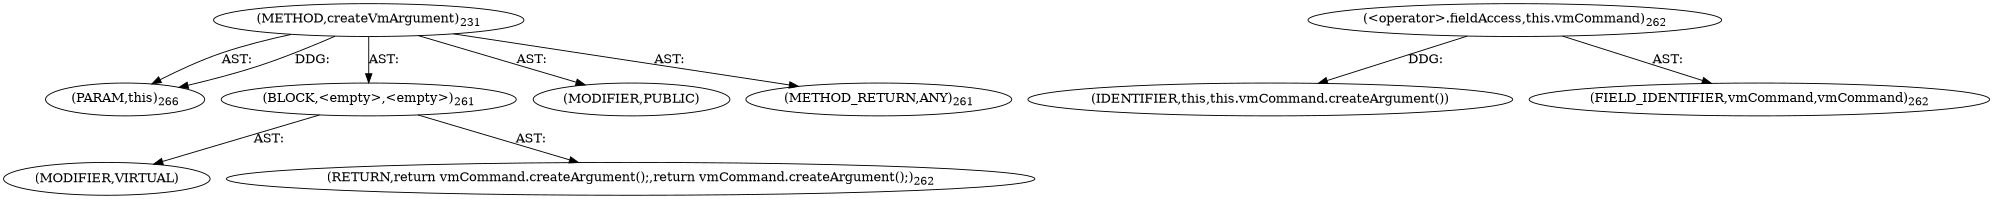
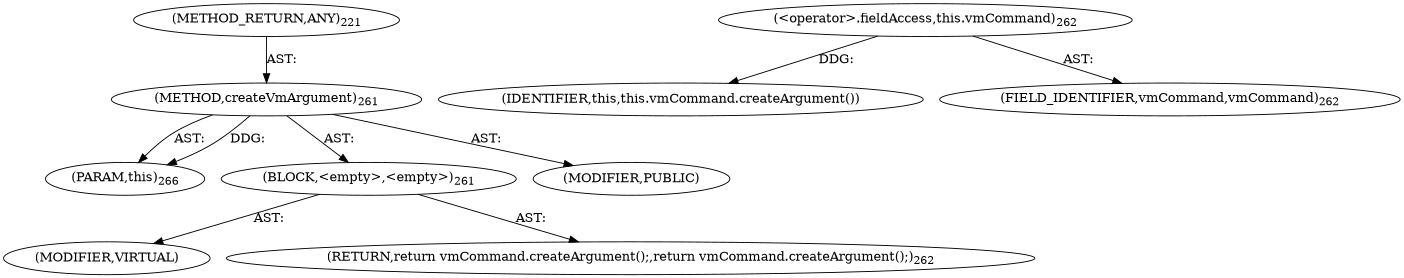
node "(METHOD,createVmArgument)": text "231" -> "261"
edge "(METHOD,createVmArgument)" -> "(METHOD_RETURN,ANY)": reversed
node "(METHOD_RETURN,ANY)": text "261" -> "221"
